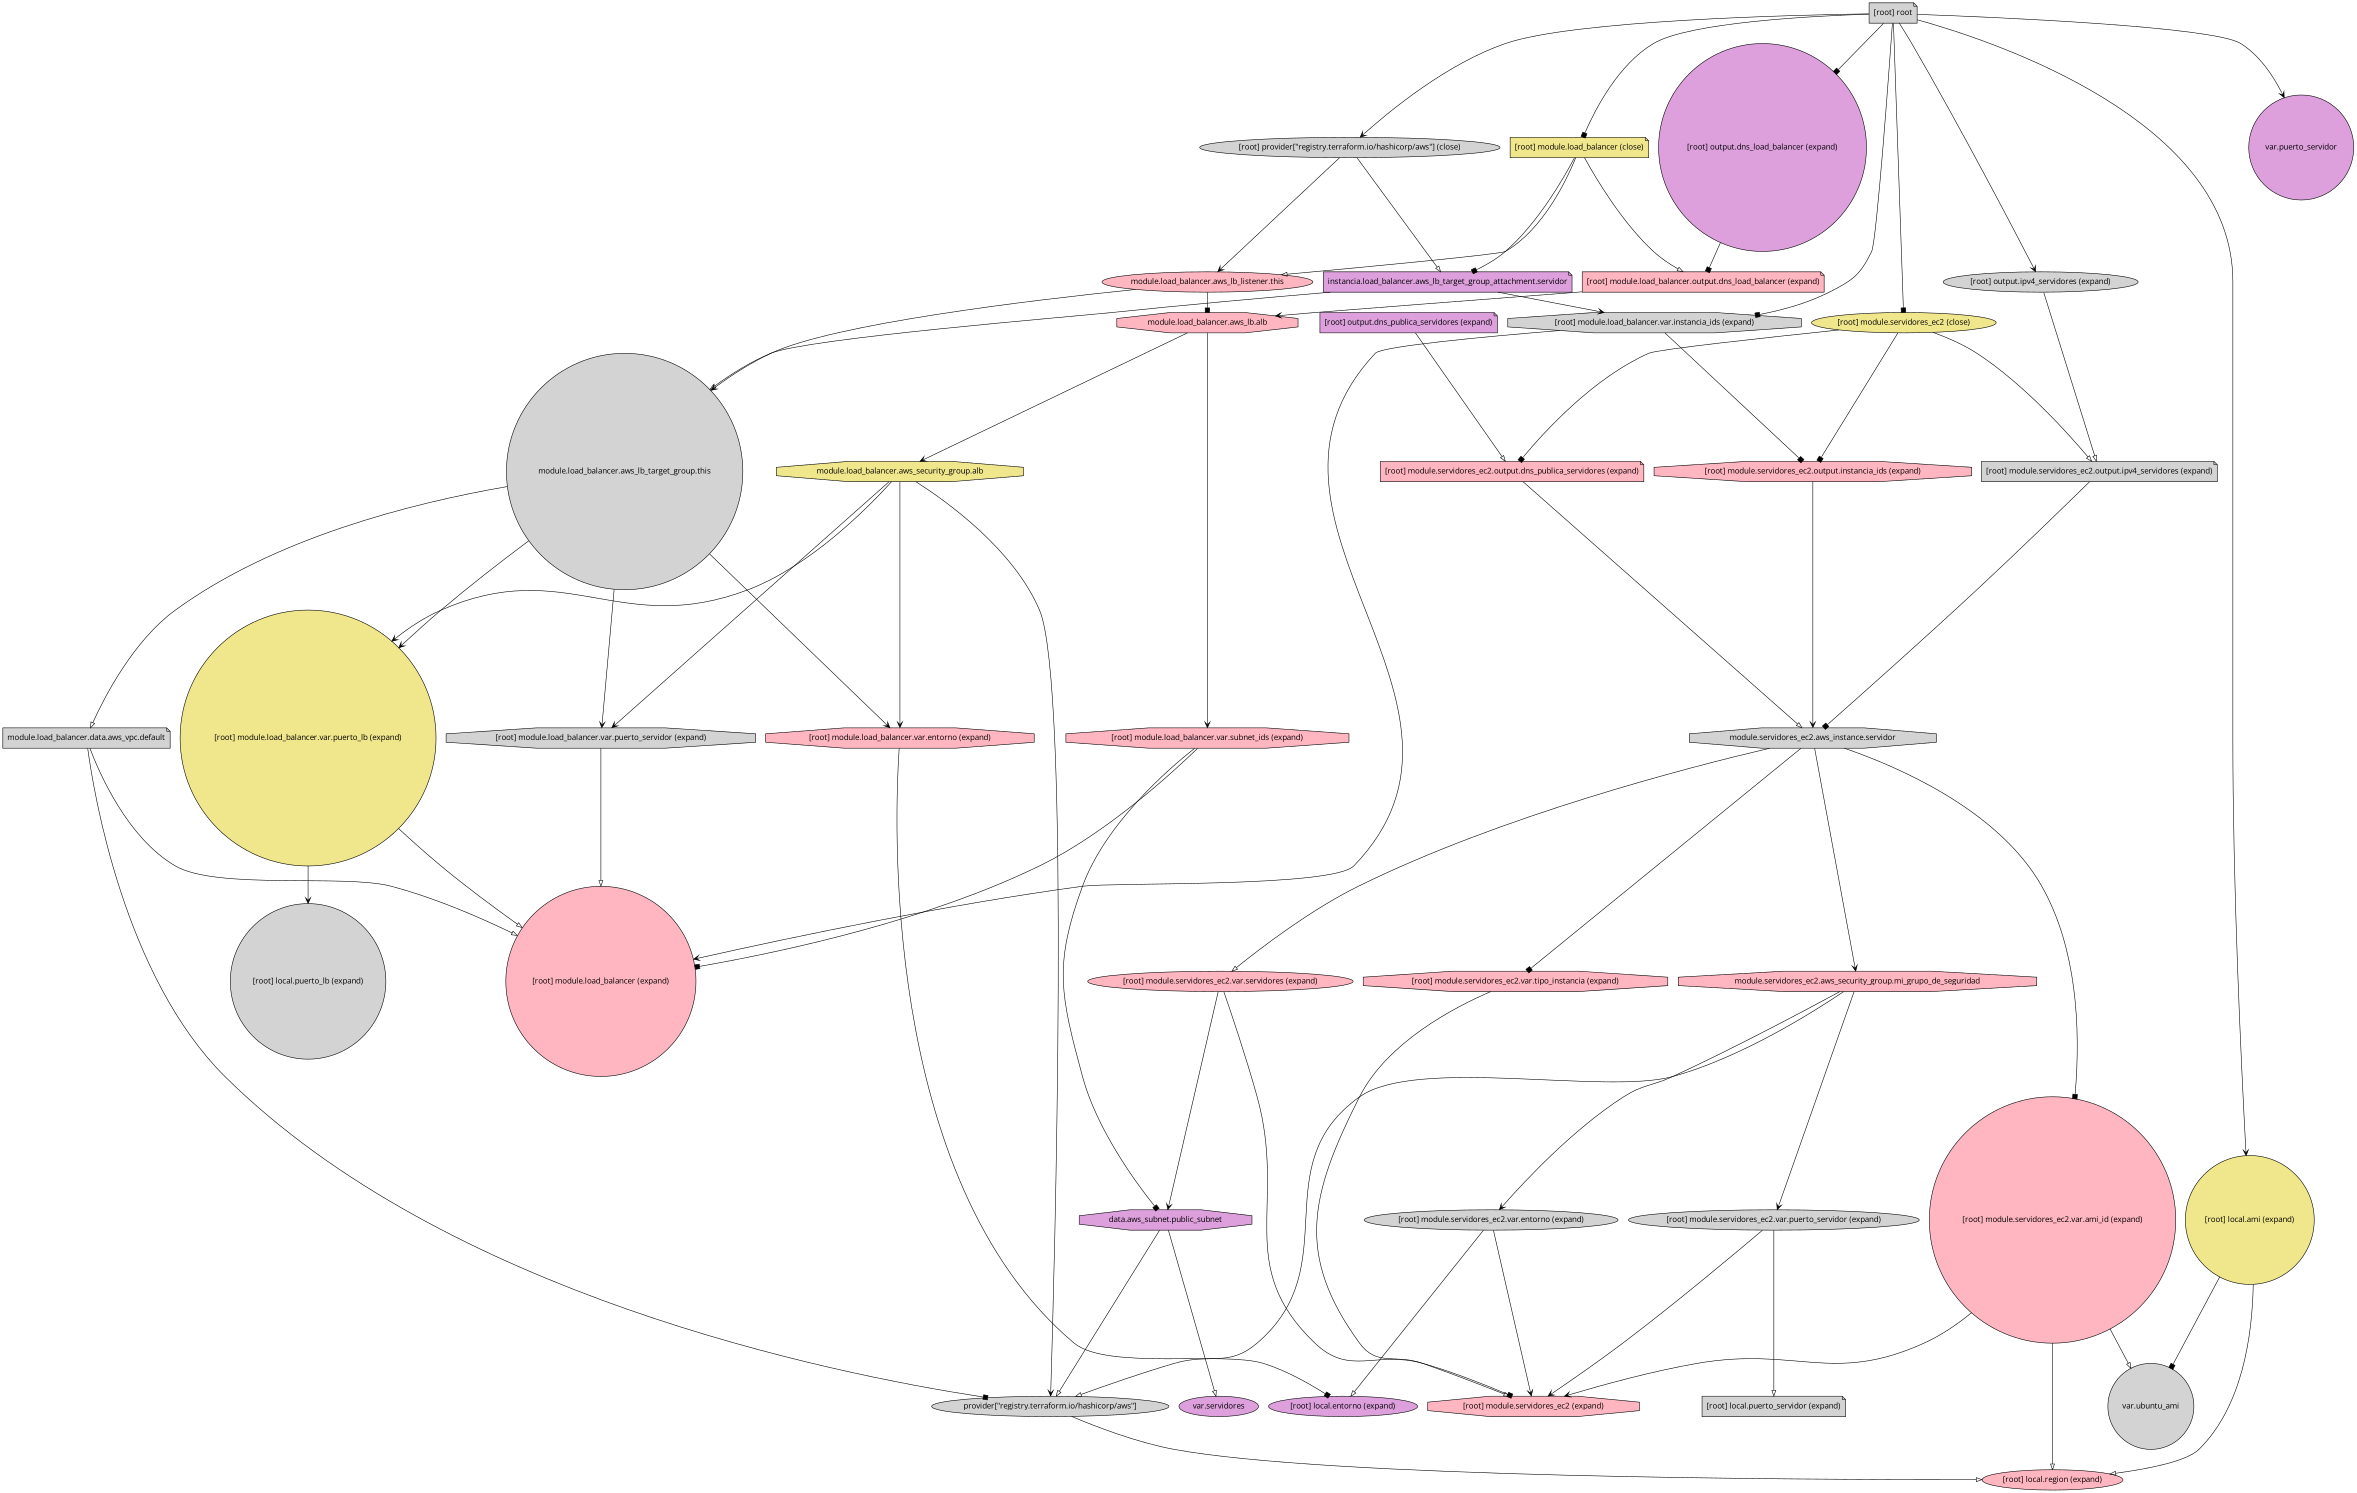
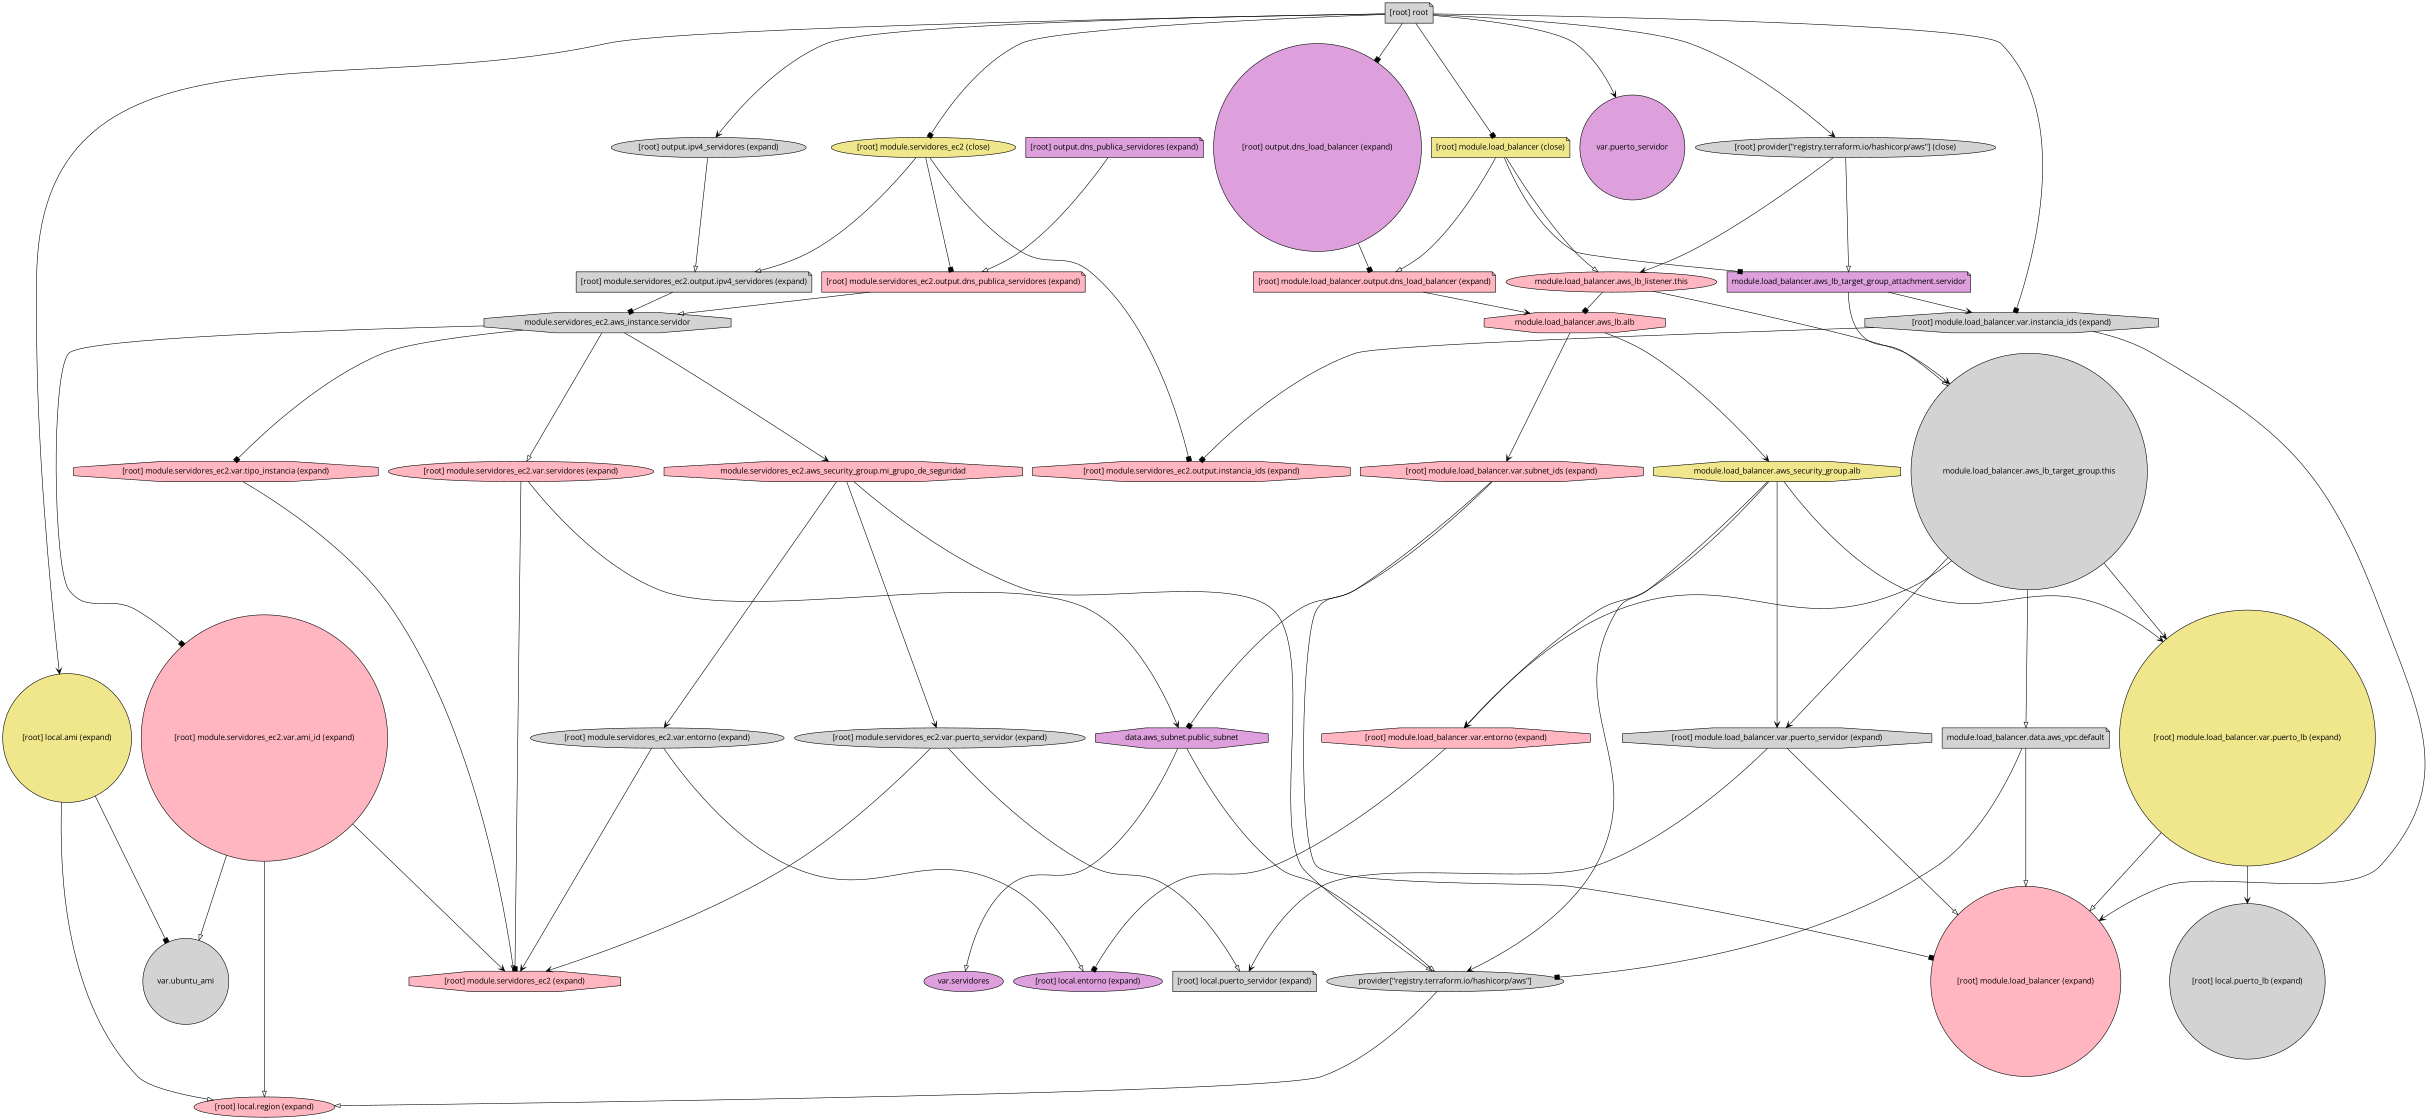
node "instancia.load_balancer.aws_lb_target_group_attachment.servidor": label "instancia.load_balancer.aws_lb_target_group_attachment.servidor" -> "module.load_balancer.aws_lb_target_group_attachment.servidor"
edge "[root] module.servidores_ec2.output.instancia_ids (expand)" -> "module.servidores_ec2.aws_instance.servidor": removed
edge "[root] module.load_balancer.var.puerto_servidor (expand)" -> "[root] local.puerto_servidor (expand)": added
